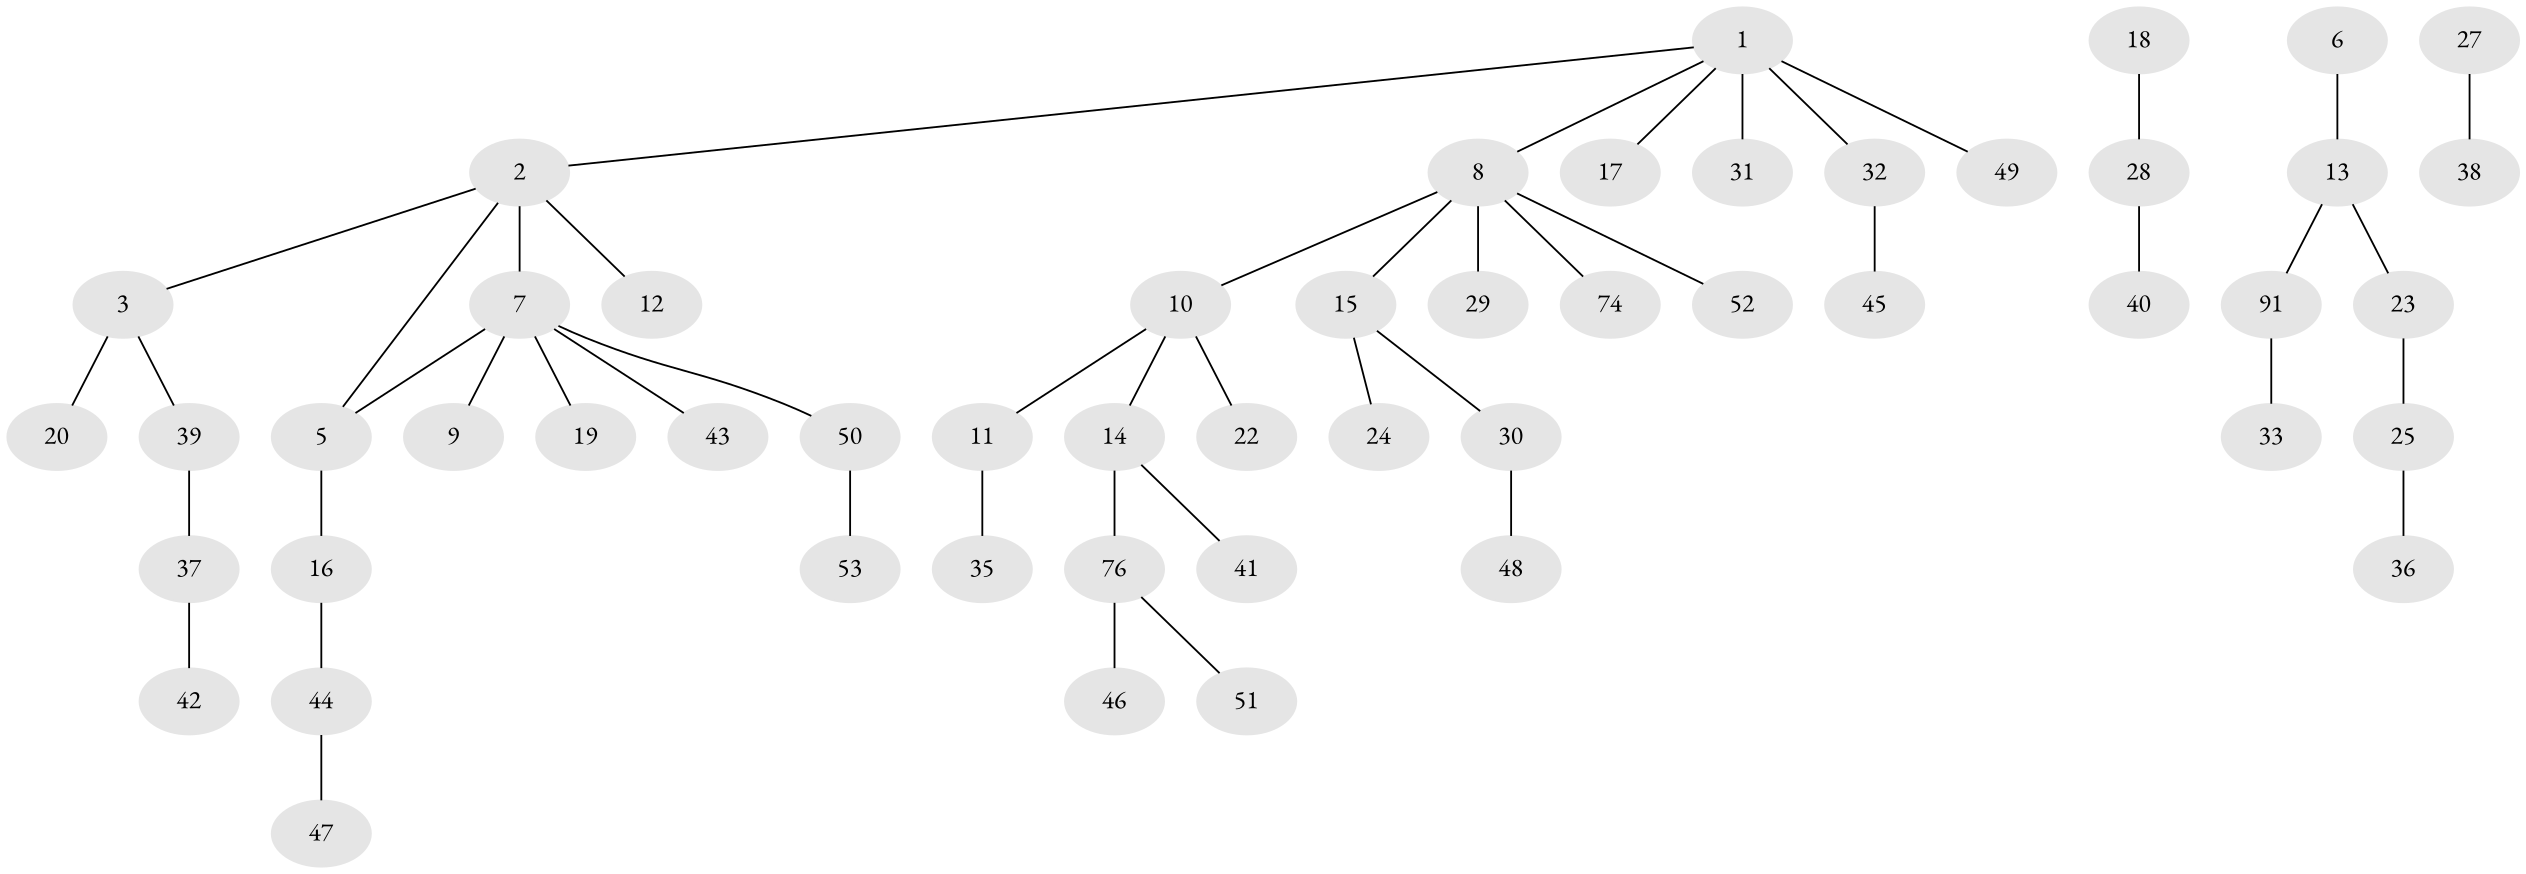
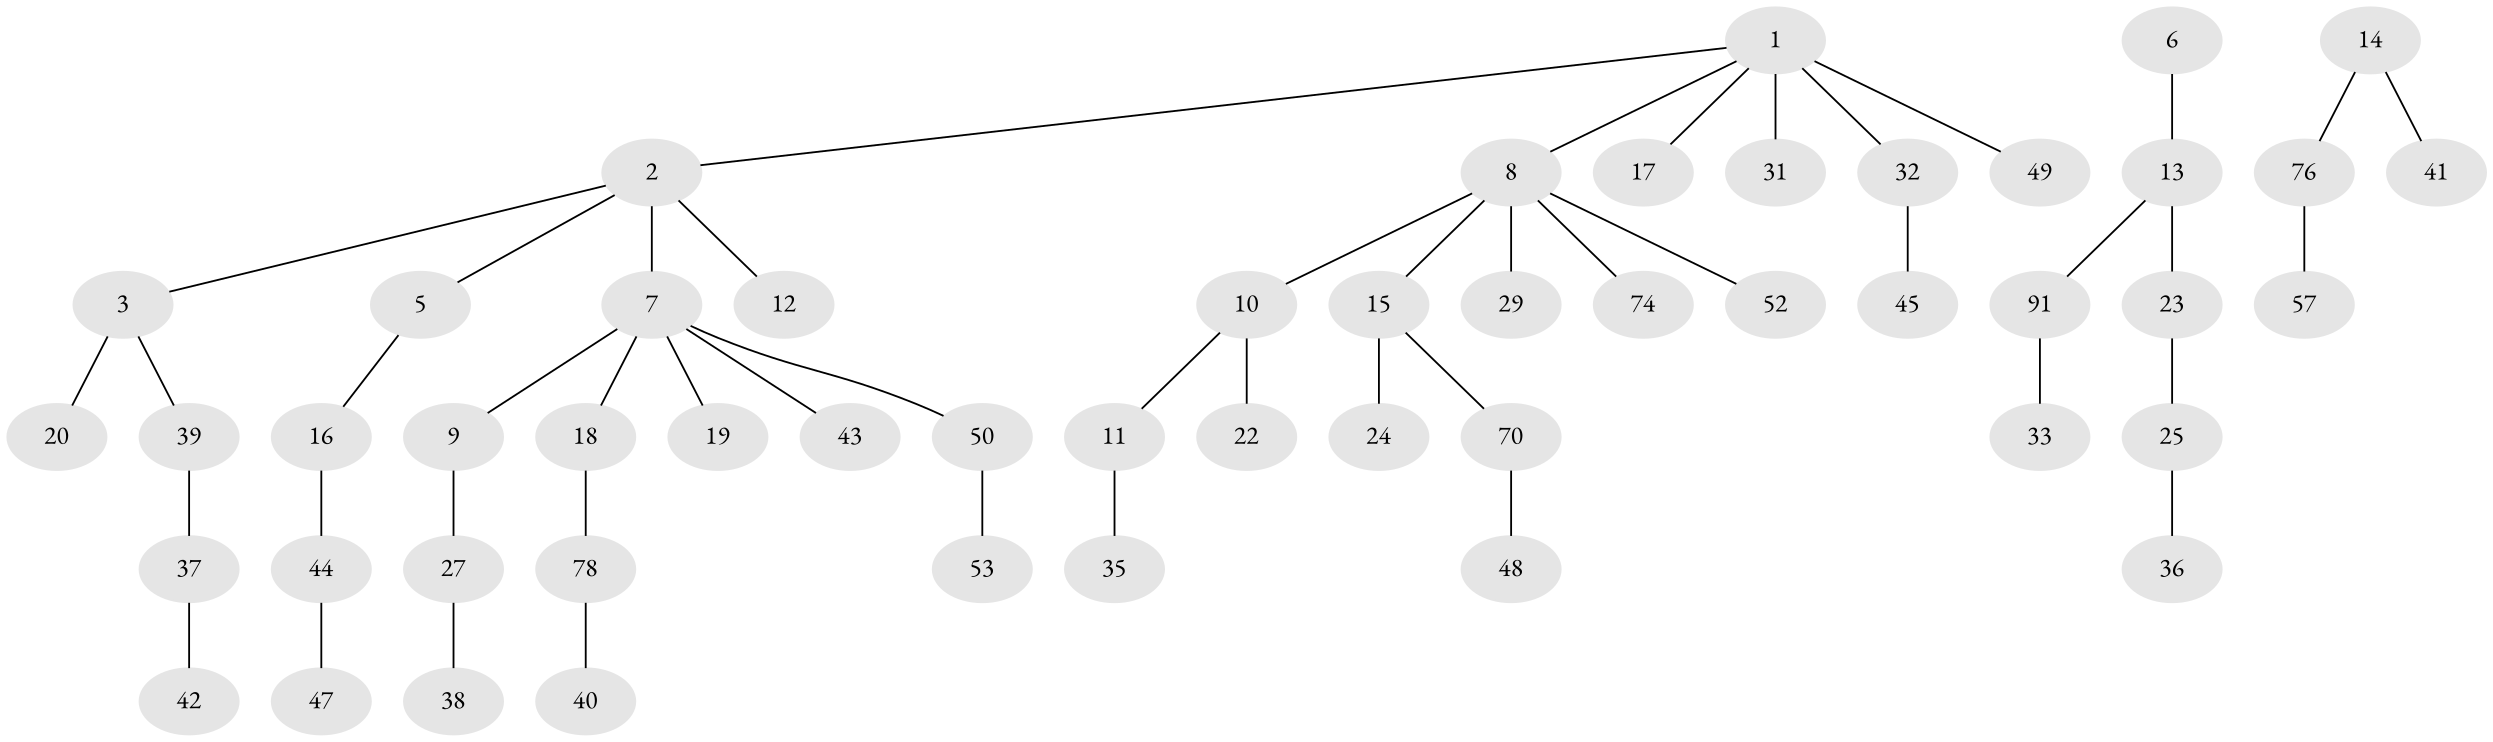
node "28": label "28" -> "78"
edge "7" -- "5": now "7" -- "18"
edge "10" -- "14": removed
node "30": label "30" -> "70"
edge "9" -- "27": added
node "46": removed
node "51": label "51" -> "57"
